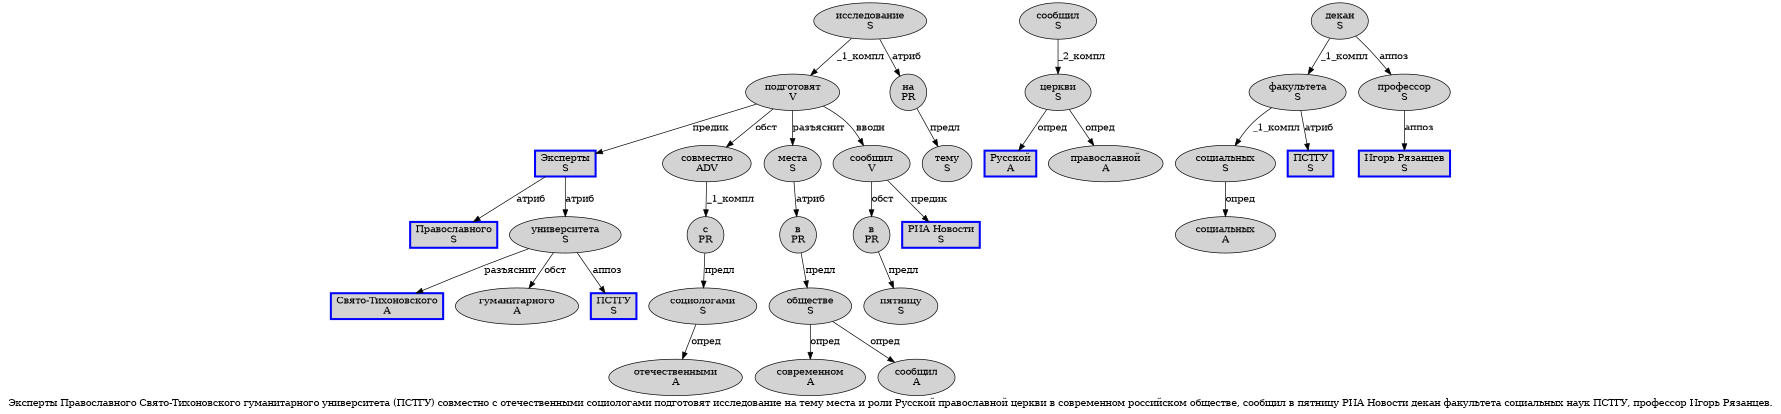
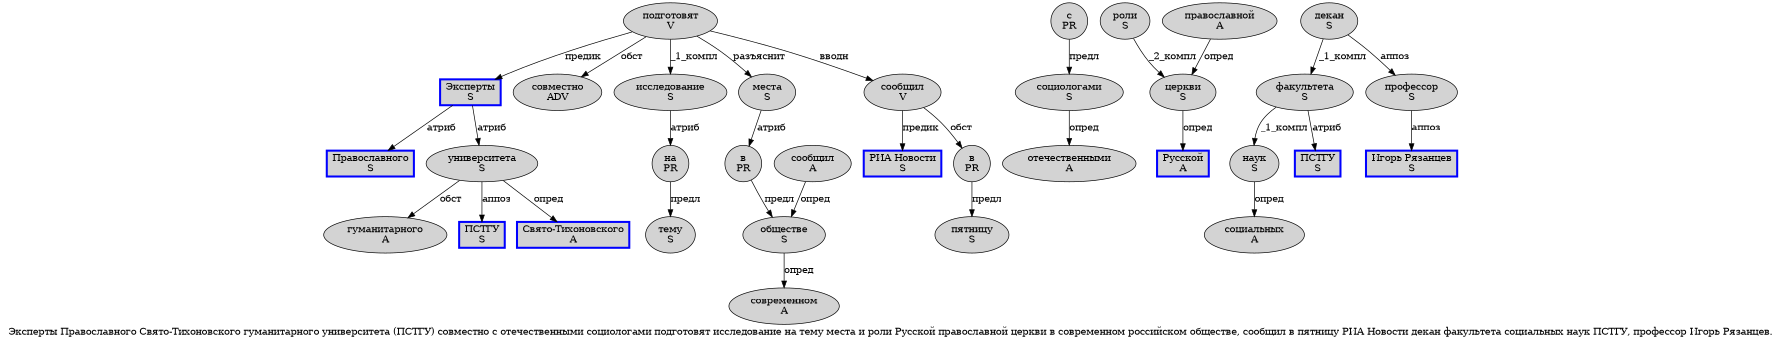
node "сообщил S": label "сообщил S" -> "роли S"
edge "исследование S" -> "подготовят V": reversed
edge "церкви S" -> "православной A": reversed
node "социальных S": label "социальных S" -> "наук S"
edge "совместно ADV" -> "с PR": removed, label "_1_компл"
edge "университета S" -> "Свято-Тихоновского A": label "разъяснит" -> "опред"
edge "обществе S" -> "сообщил A": reversed
